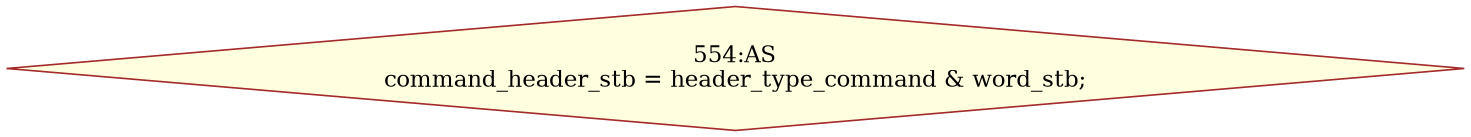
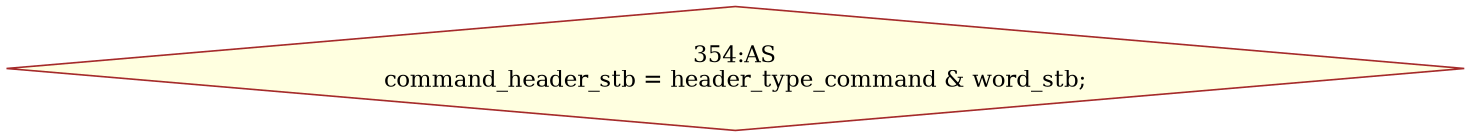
node "554:AS command_header_stb = header_type_command & word_stb;": label "554:AS command_header_stb = header_type_command & word_stb;" -> "354:AS command_header_stb = header_type_command & word_stb;"
